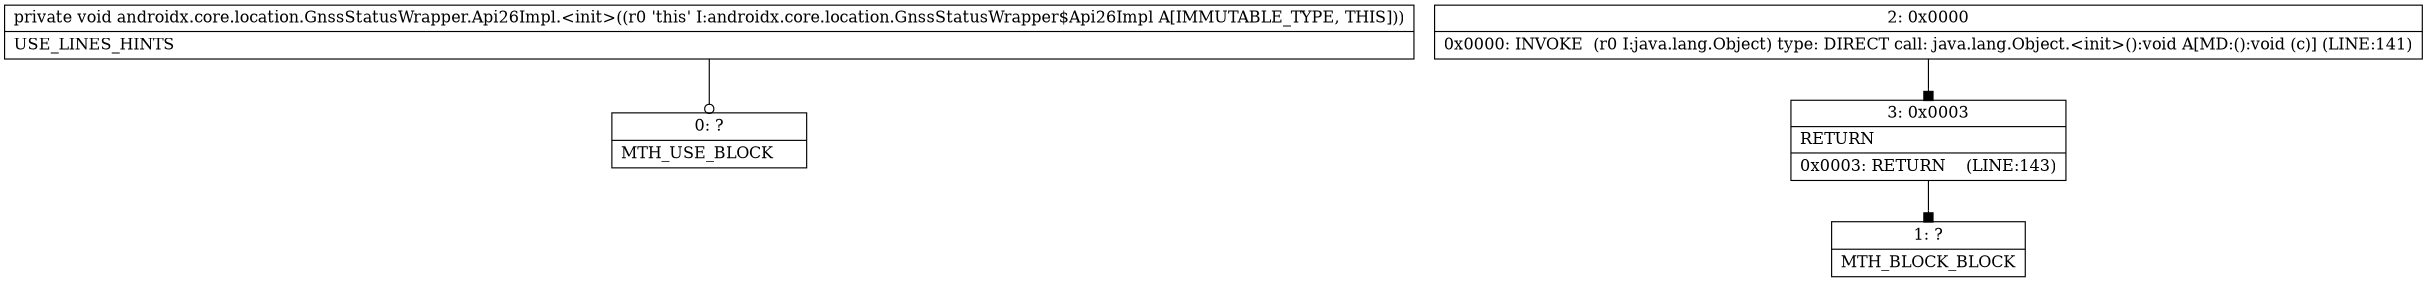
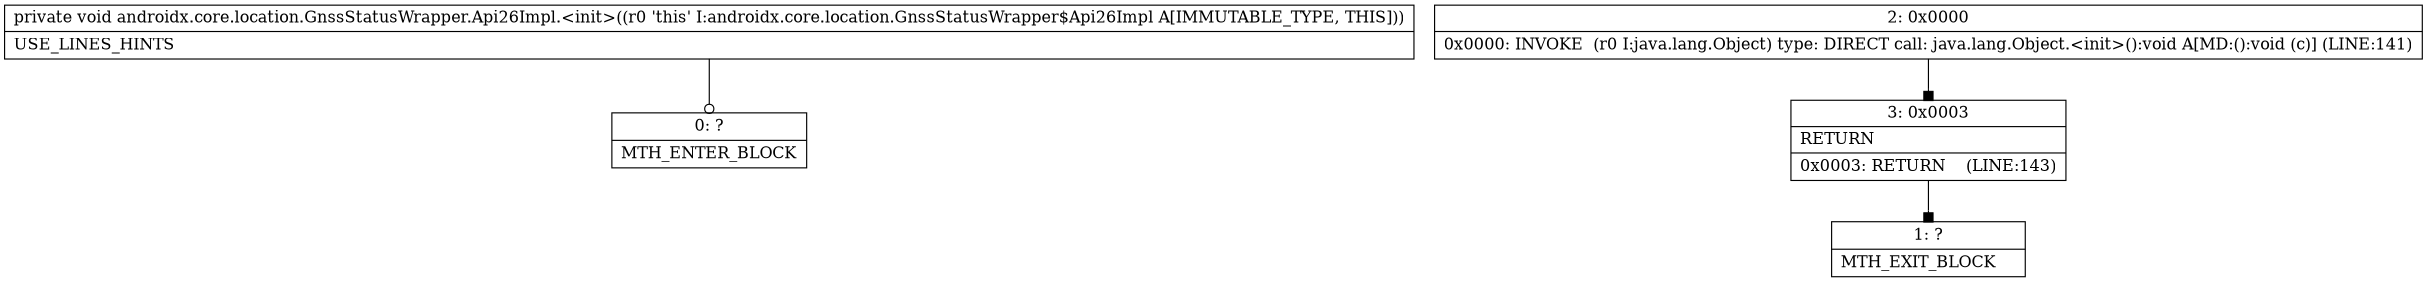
node "0: ?": text "MTH_USE_BLOCK" -> "MTH_ENTER_BLOCK"
node "1: ?": text "MTH_BLOCK_BLOCK" -> "MTH_EXIT_BLOCK"
